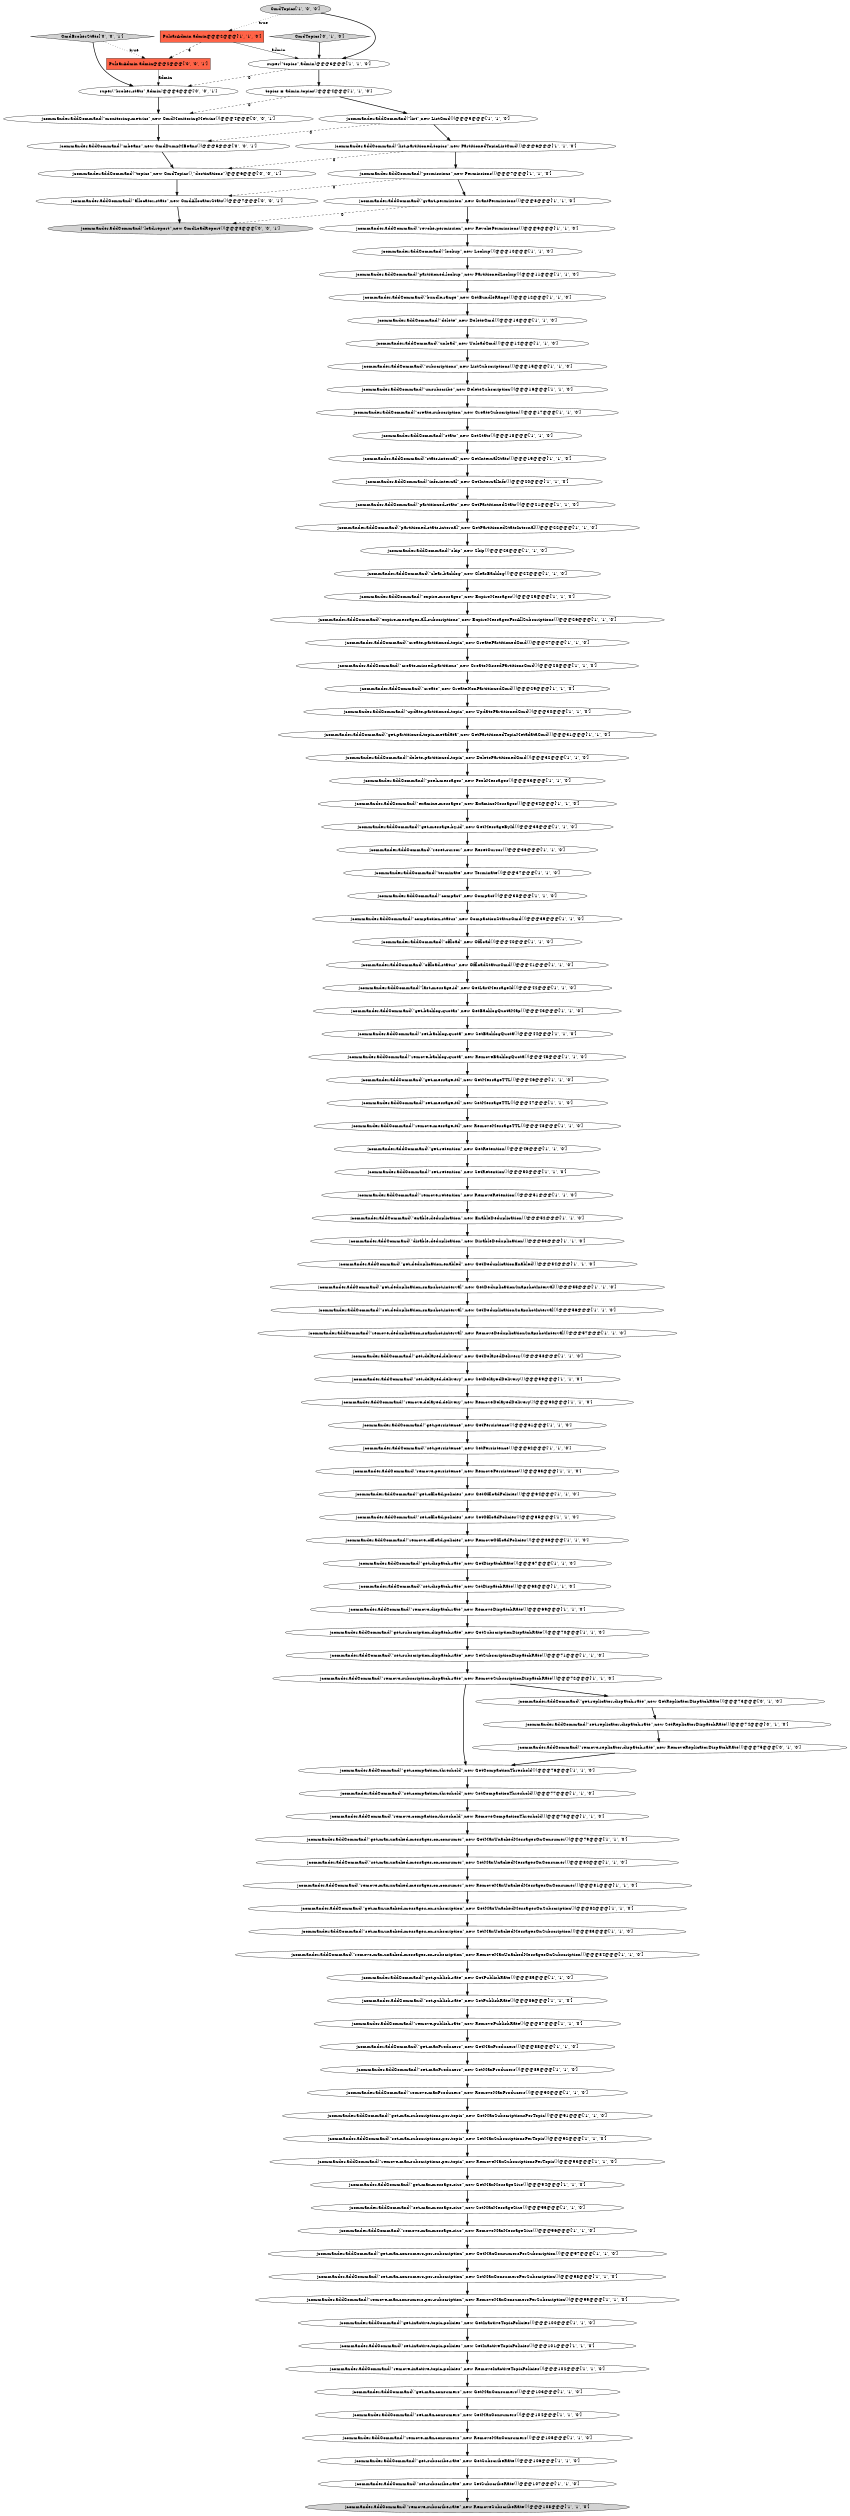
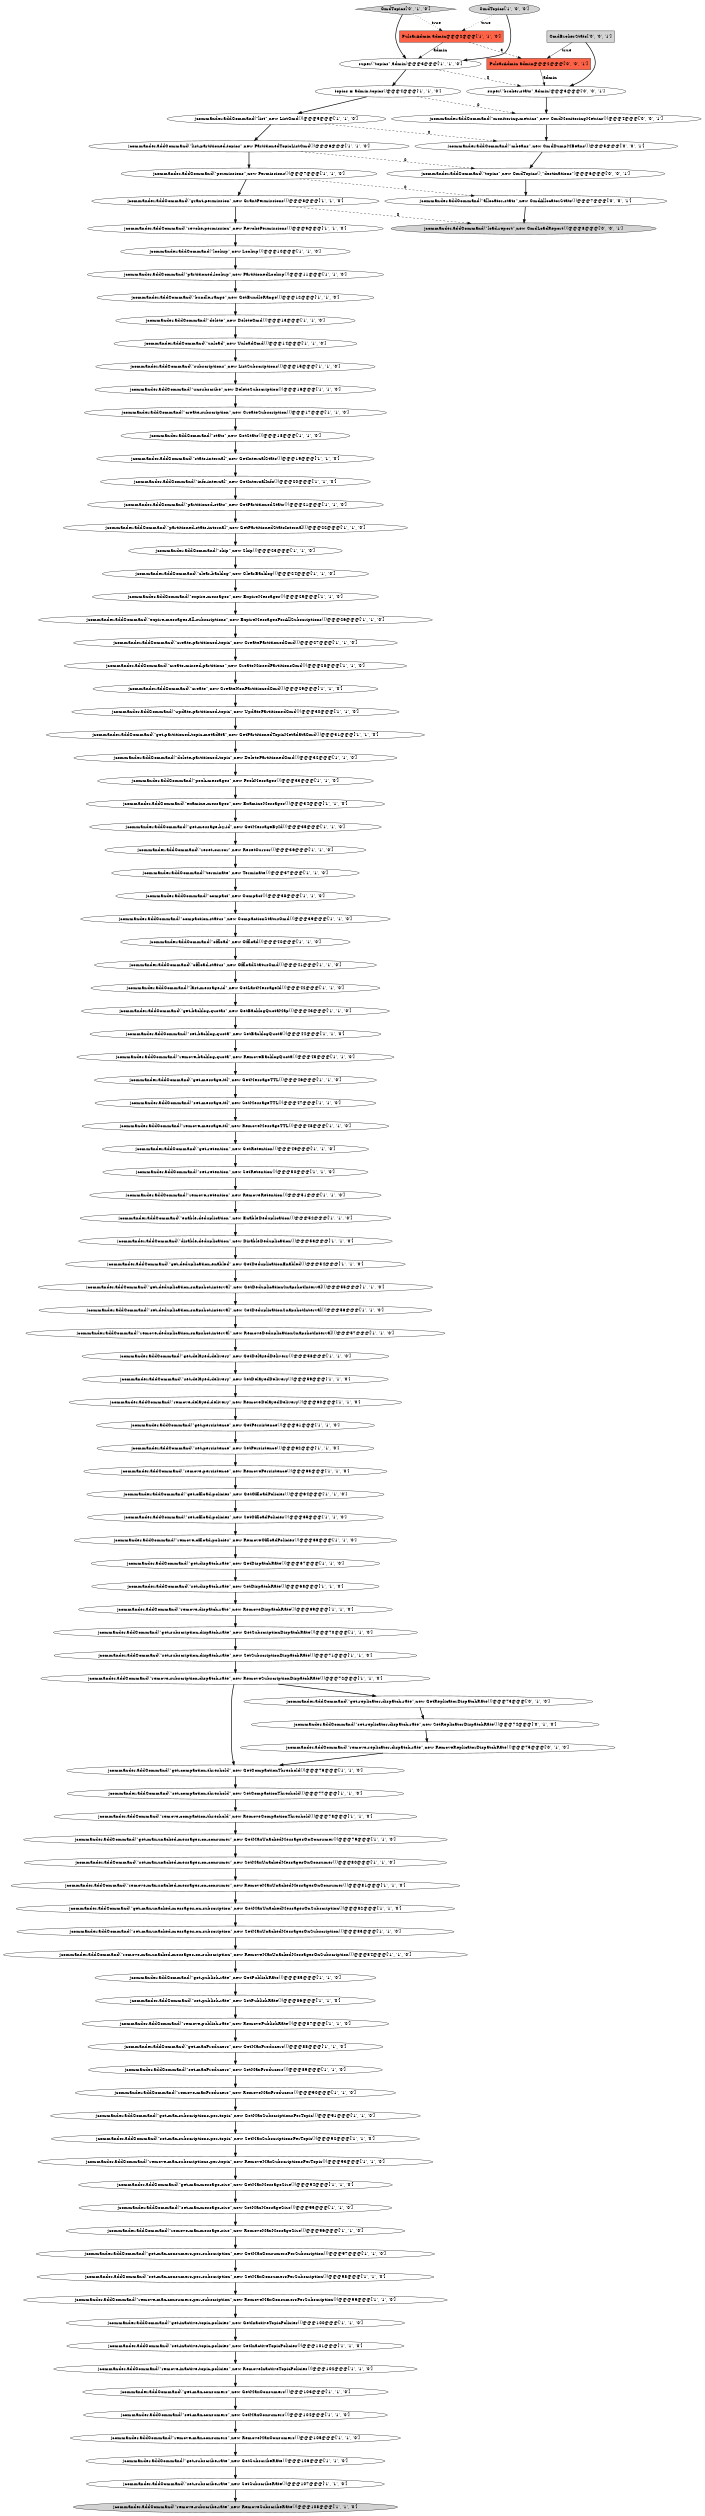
edge "CmdTopics['0', '1', '0']" -> "PulsarAdmin admin@@@2@@@['1', '1', '0']": added, label "true"
node "CmdBrokerStats['0', '0', '1']": shape diamond -> box
edge "CmdBrokerStats['0', '0', '1']" -> "PulsarAdmin admin@@@2@@@['0', '0', '1']": style dotted -> solid
